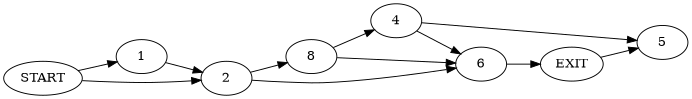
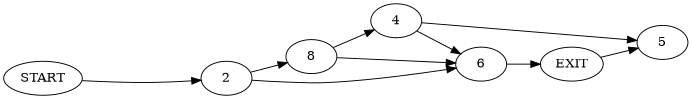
node "1": removed
